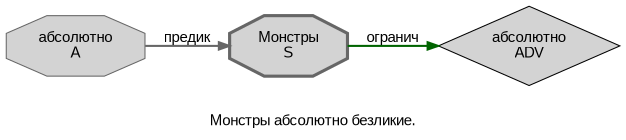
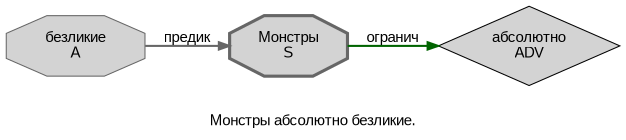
node "абсолютно A": label "абсолютно A" -> "безликие A"
